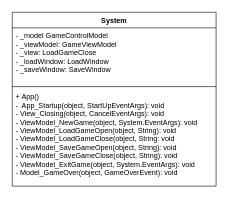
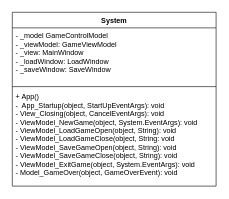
node "- _model GameControlModel - _viewModel: GameViewModel - _view: LoadGameClose - _loadWindow: LoadWindow - _saveWindow: SaveWindow": label "- _model GameControlModel - _viewModel: GameViewModel - _view: LoadGameClose - _loadWindow: LoadWindow - _saveWindow: SaveWindow" -> "- _model GameControlModel - _viewModel: GameViewModel - _view: MainWindow - _loadWindow: LoadWindow - _saveWindow: SaveWindow"
